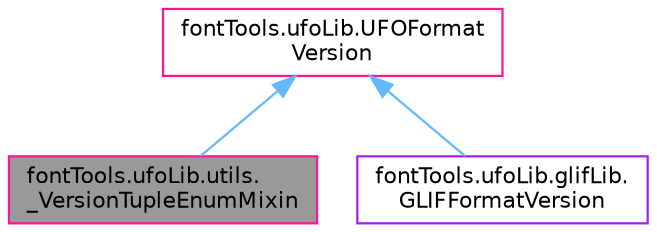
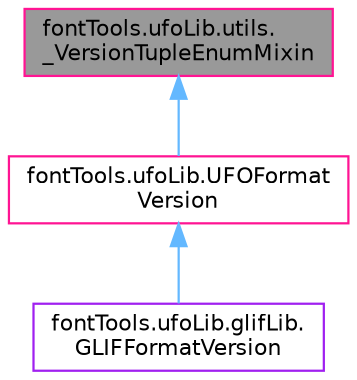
edge "fontTools.ufoLib.utils. _VersionTupleEnumMixin" -> "fontTools.ufoLib.UFOFormat Version": reversed
